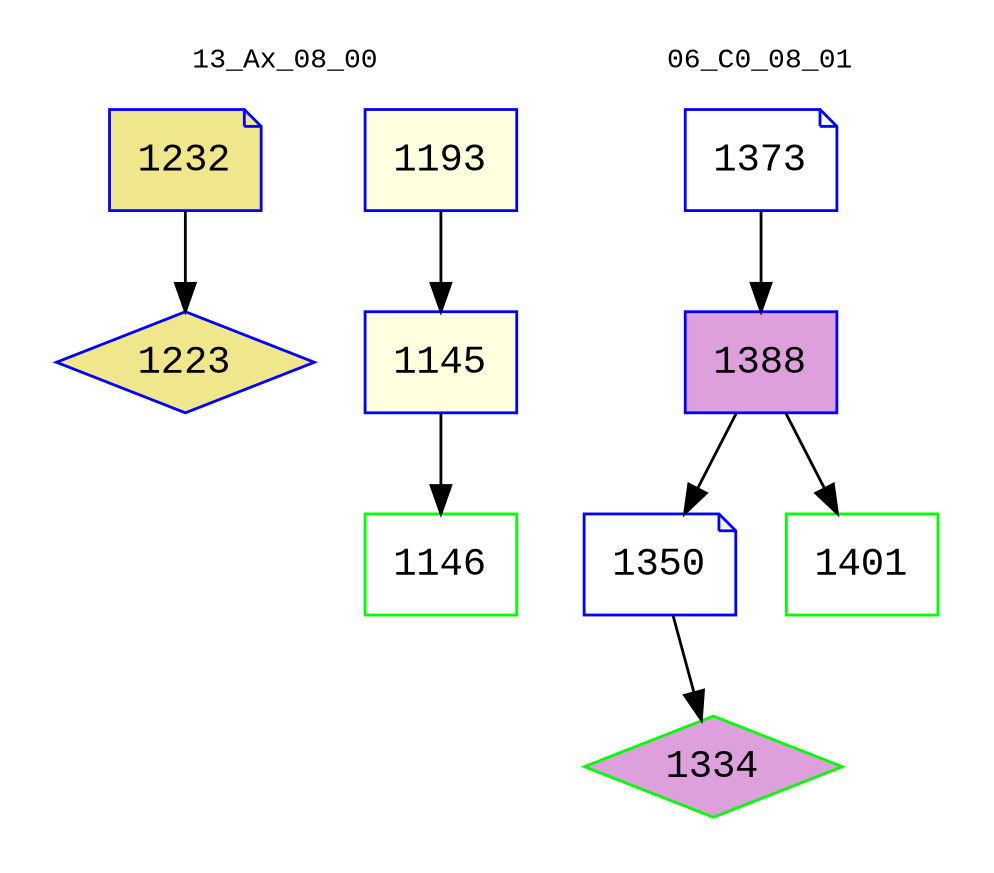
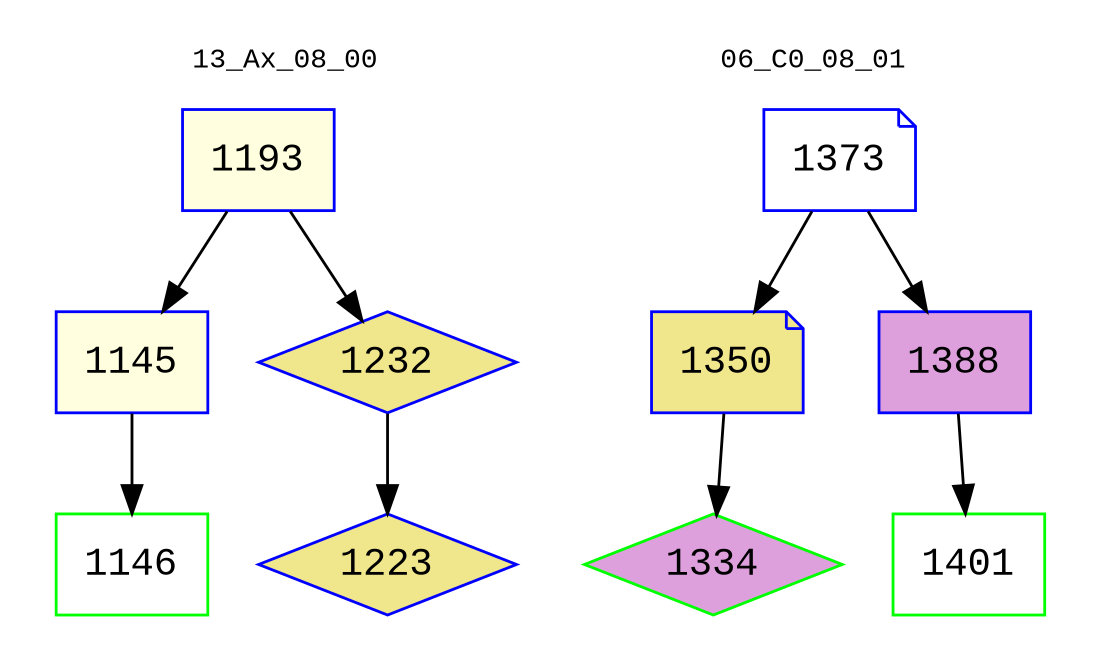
node "1232": shape note -> diamond
edge "1193" -> "1232": added
edge "1388" -> "1350": now "1373" -> "1350"
node "1350": fillcolor white -> khaki
